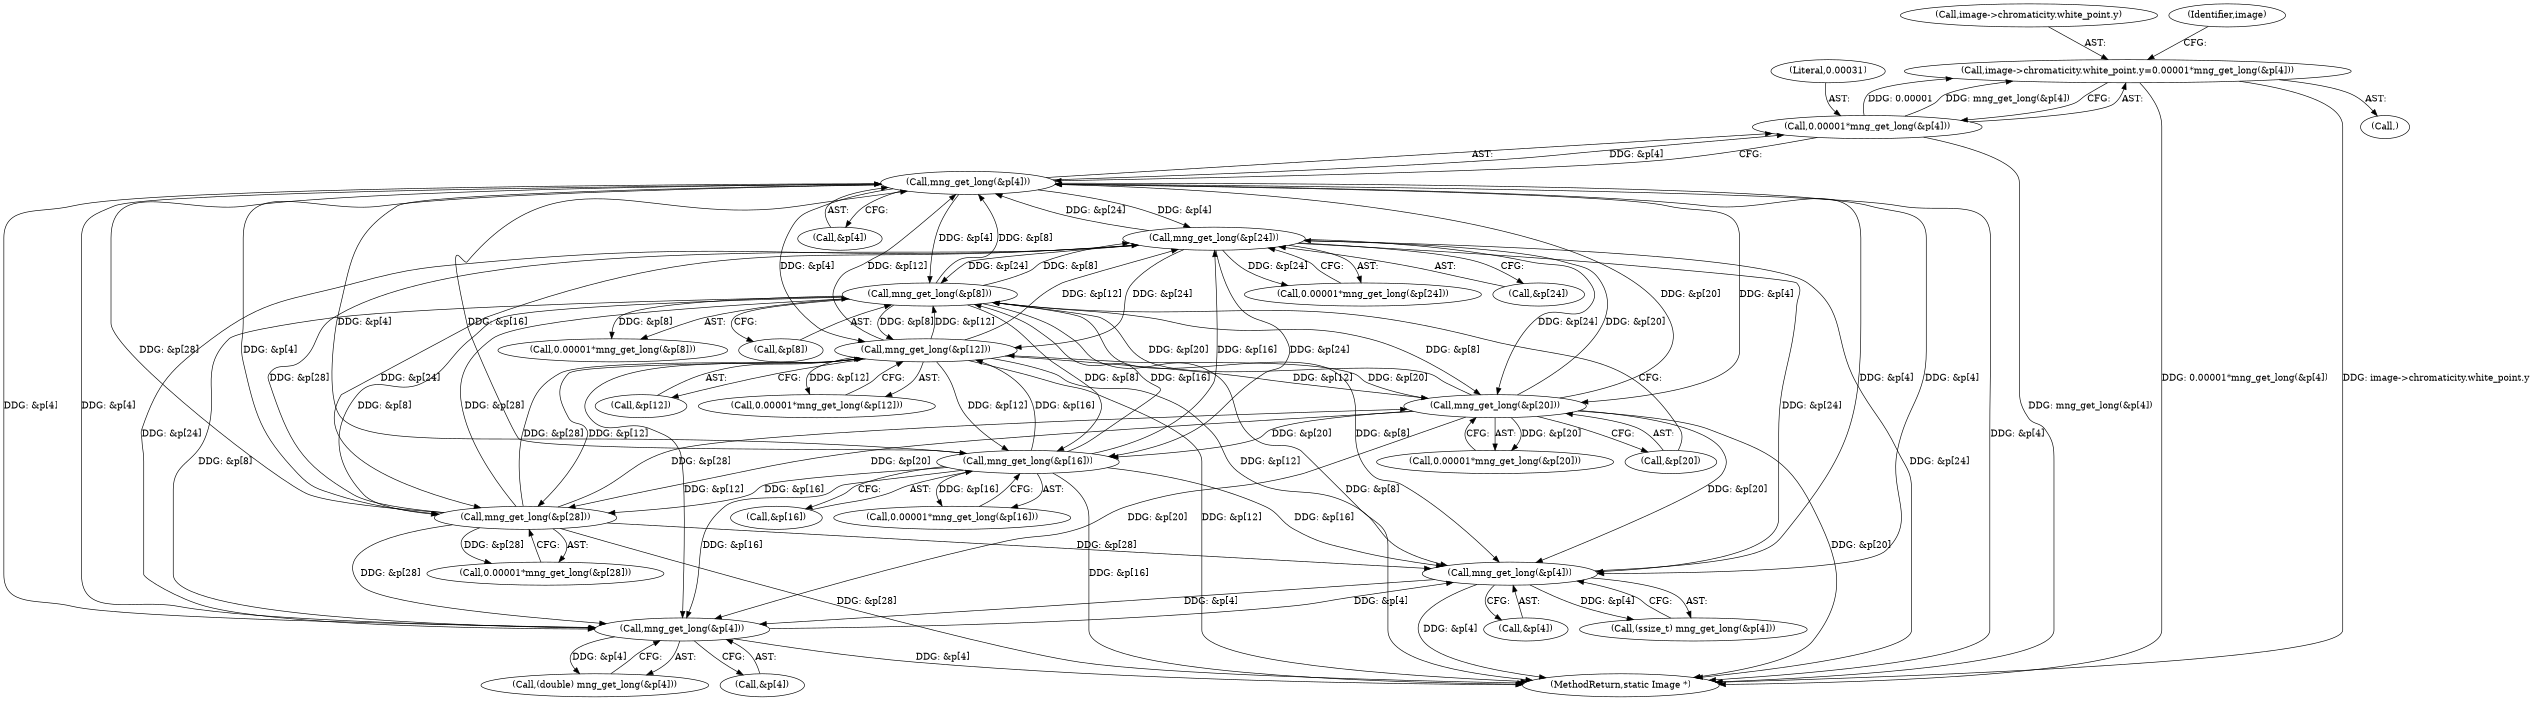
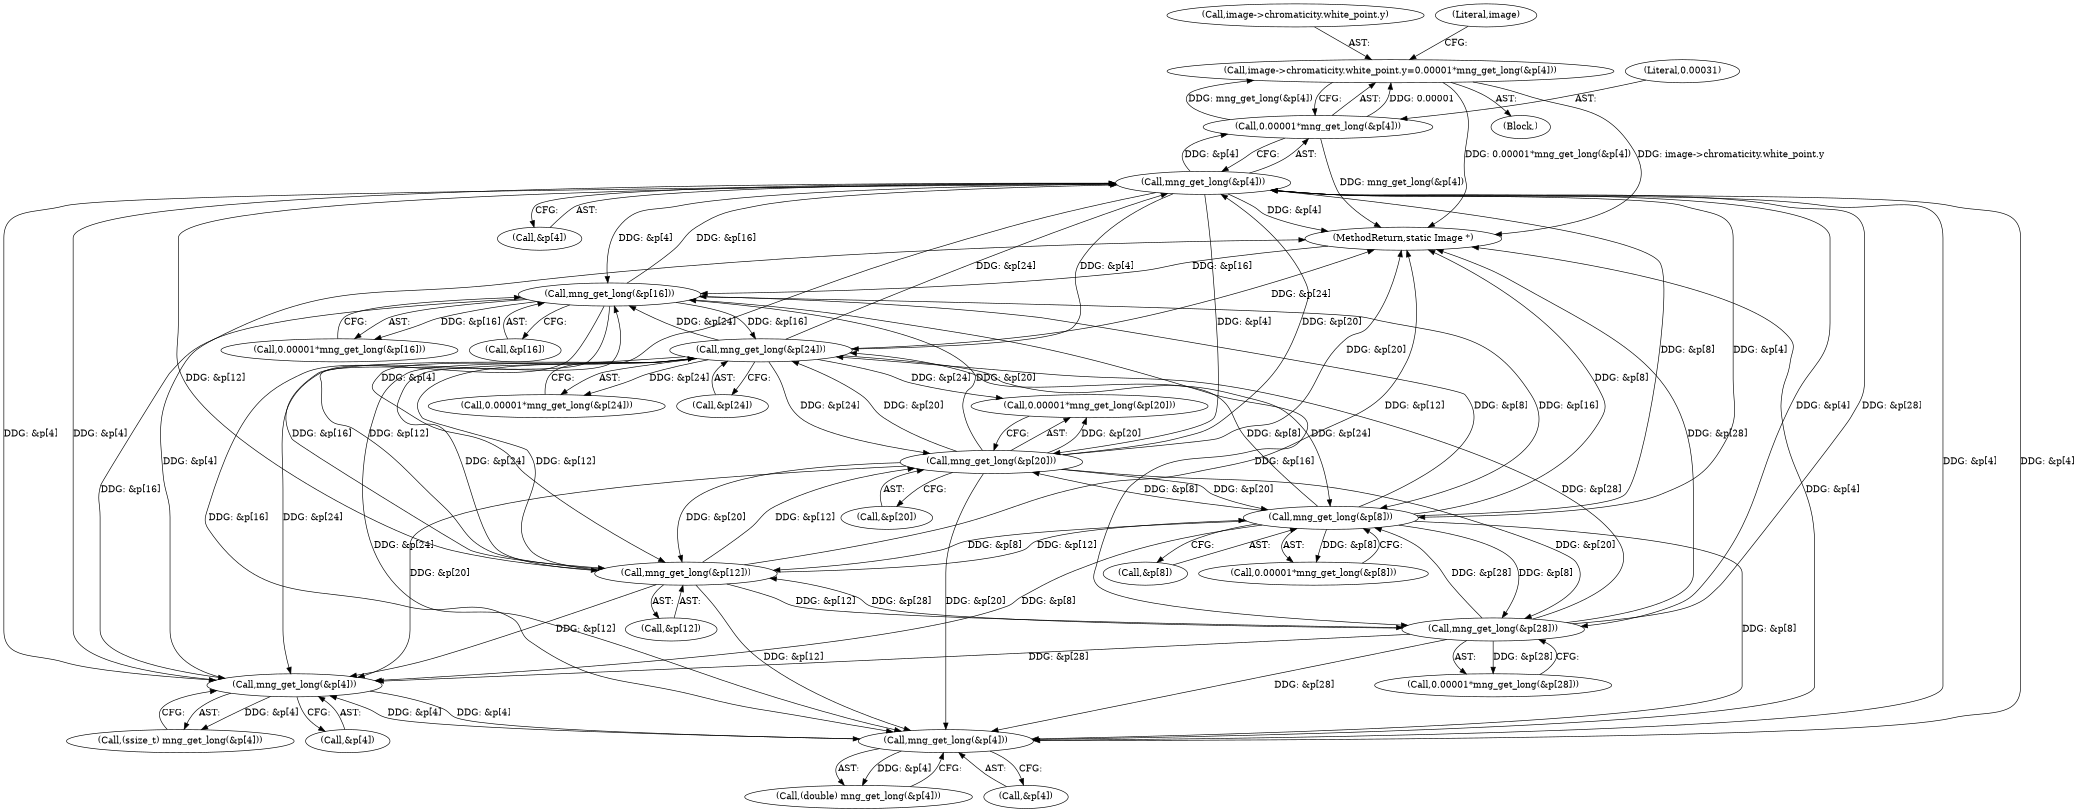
node "(Identifier,image)": label "(Identifier,image)" -> "(Literal,image)"
node "(Call,)": label "(Call,)" -> "(Block,)"
edge "(Call,mng_get_long(&p[24]))" -> "(Call,mng_get_long(&p[28]))": now "(Call,mng_get_long(&p[24]))" -> "(Call,0.00001*mng_get_long(&p[20]))"
edge "(Call,&p[20])" -> "(Call,mng_get_long(&p[8]))": now "(Call,0.00001*mng_get_long(&p[8]))" -> "(Call,mng_get_long(&p[8]))"
edge "(Call,mng_get_long(&p[12]))" -> "(Call,&p[12])": label "CFG: " -> "AST: "
node "(Call,0.00001*mng_get_long(&p[12]))": removed
edge "(Call,mng_get_long(&p[28]))" -> "(Call,mng_get_long(&p[20]))": removed, label "DDG: &p[28]"
edge "(Call,mng_get_long(&p[16]))" -> "(MethodReturn,static Image *)": reversed
